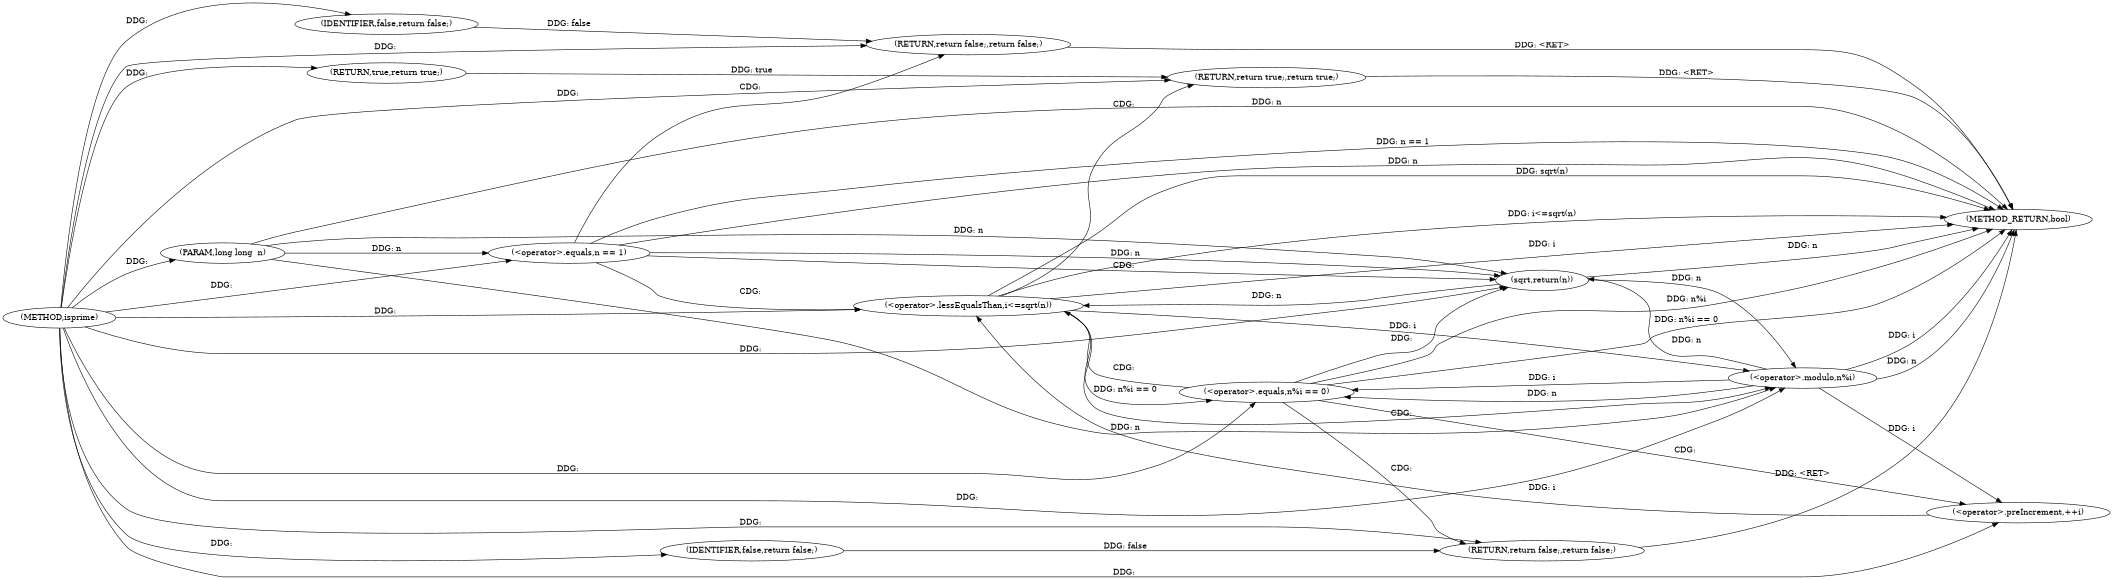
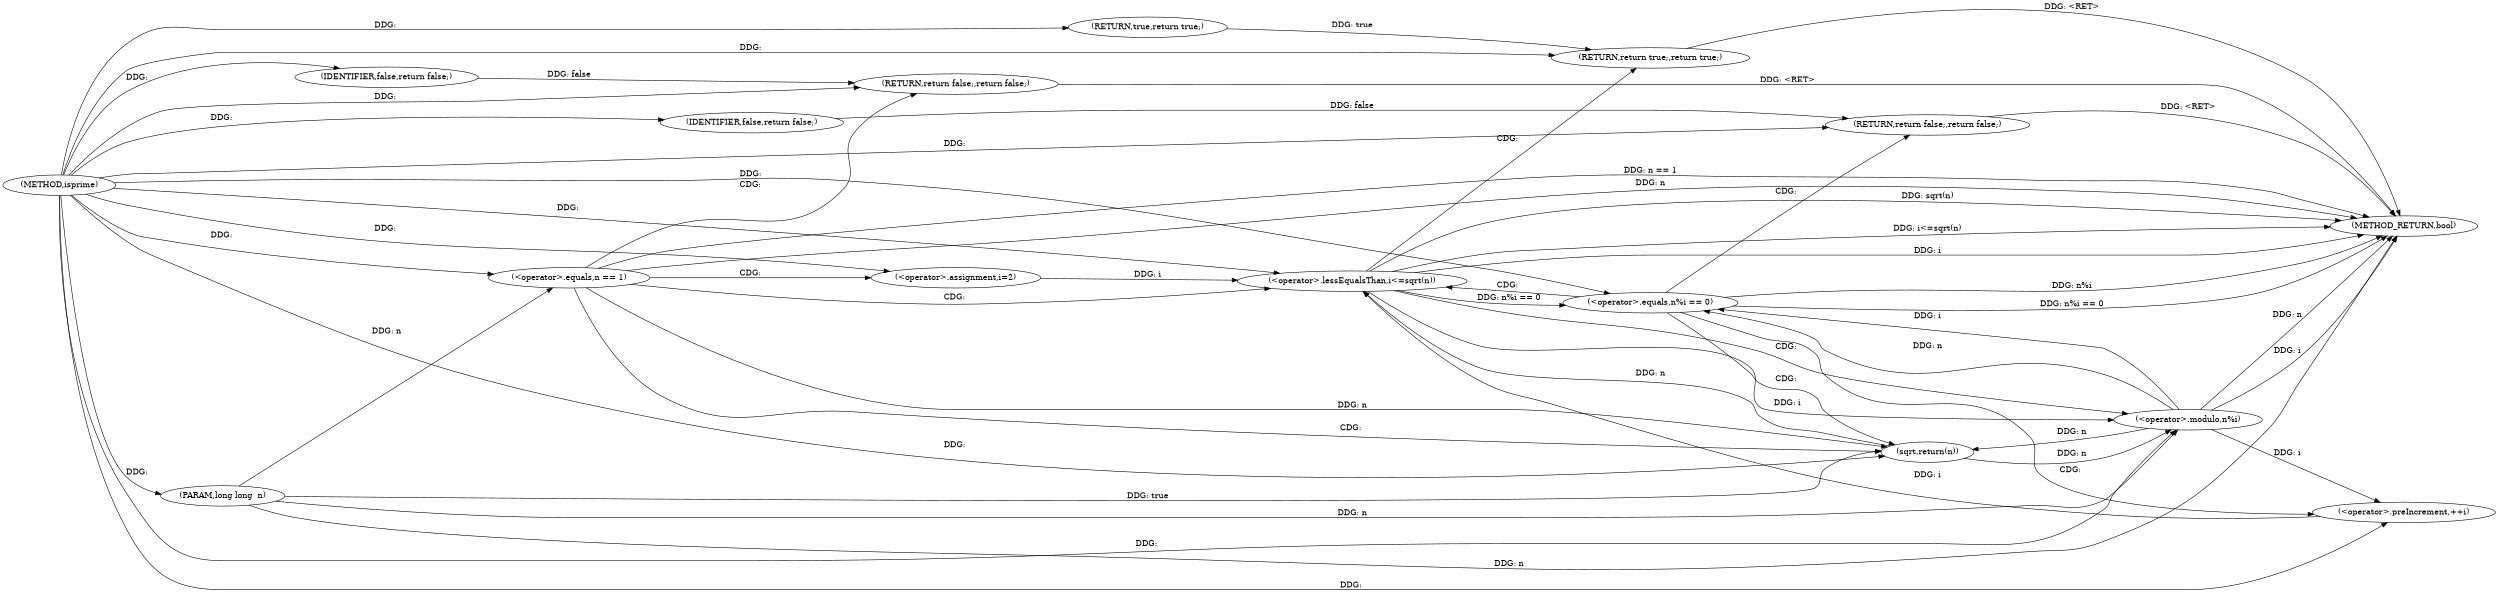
edge "(PARAM,long long  n)" -> "(sqrt,return(n))": label "DDG: n" -> "DDG: true"
edge "(sqrt,return(n))" -> "(METHOD_RETURN,bool)": removed, label "DDG: n"
node "(<operator>.assignment,i=2)": added
edge "(<operator>.equals,n%i == 0)" -> "(sqrt,return(n))": label "DDG: " -> "CDG: "
